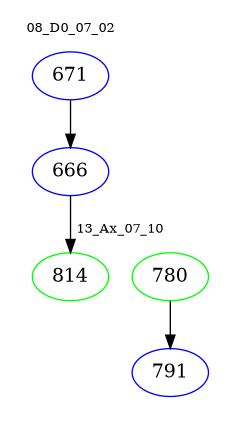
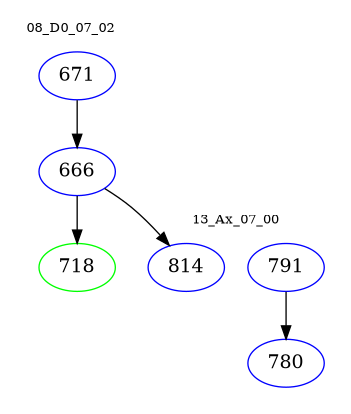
cluster "13_Ax_07_10": label "13_Ax_07_10" -> "13_Ax_07_00"
node "718": added
node "814": color green -> blue
node "780": color green -> blue
edge "780" -> "791": reversed
